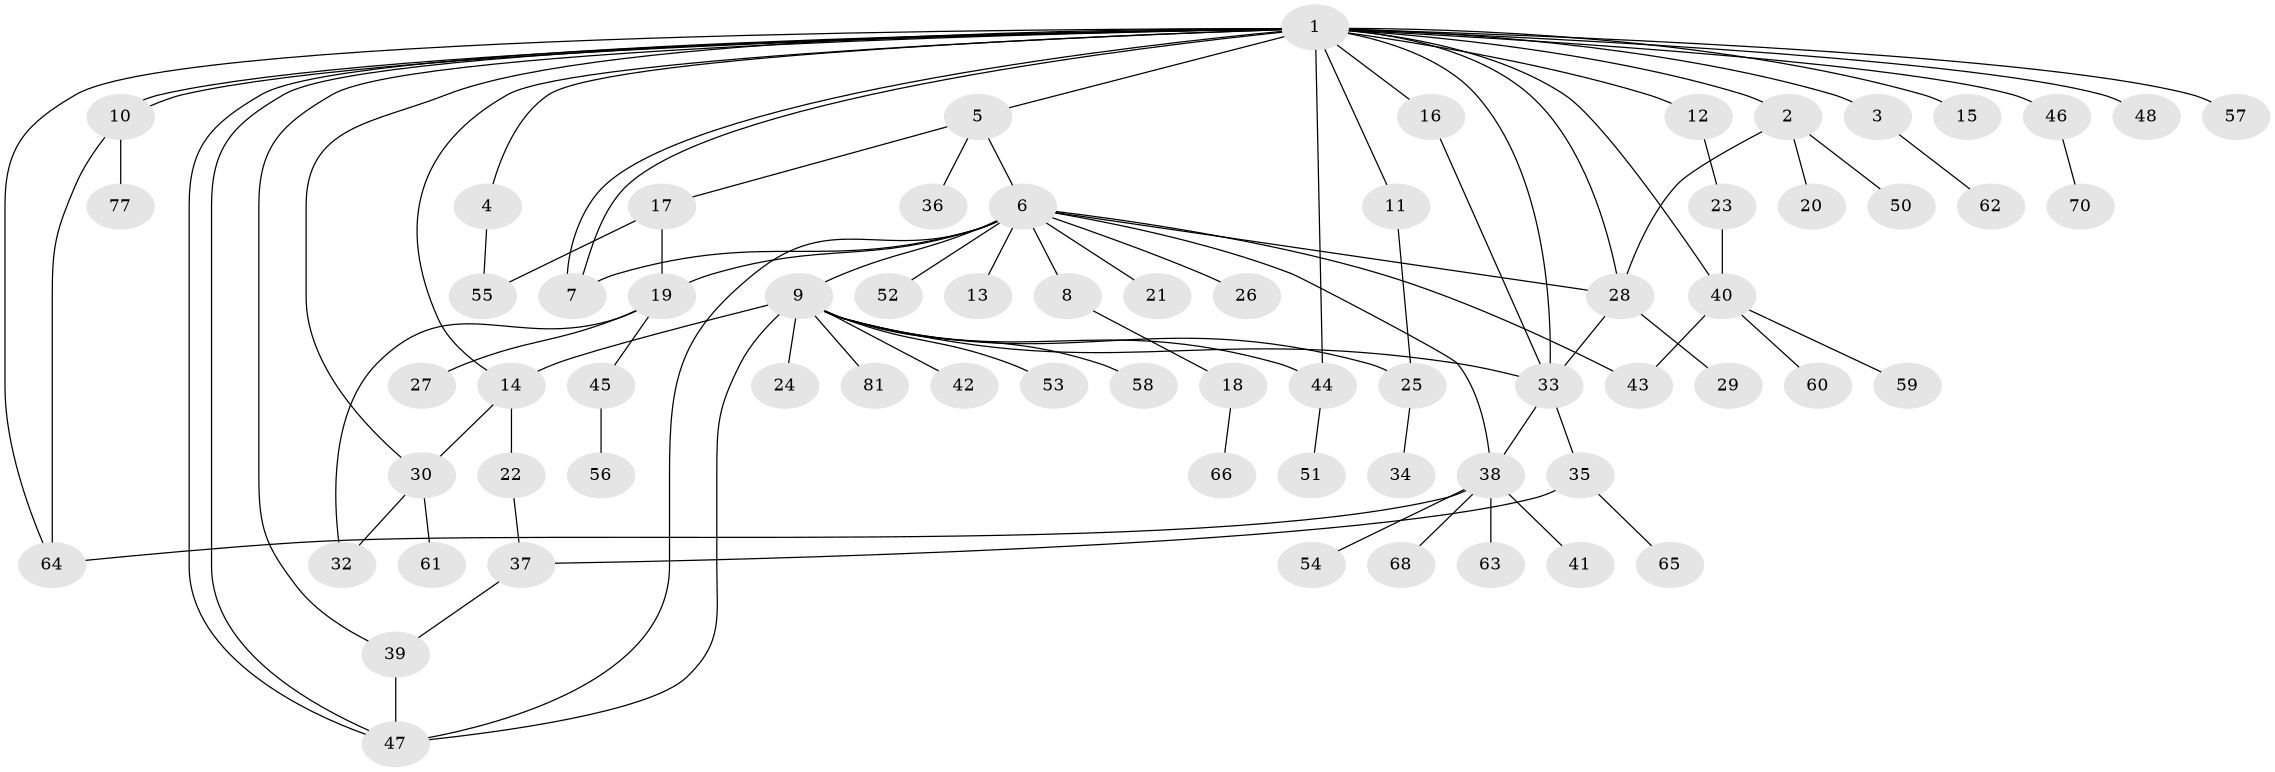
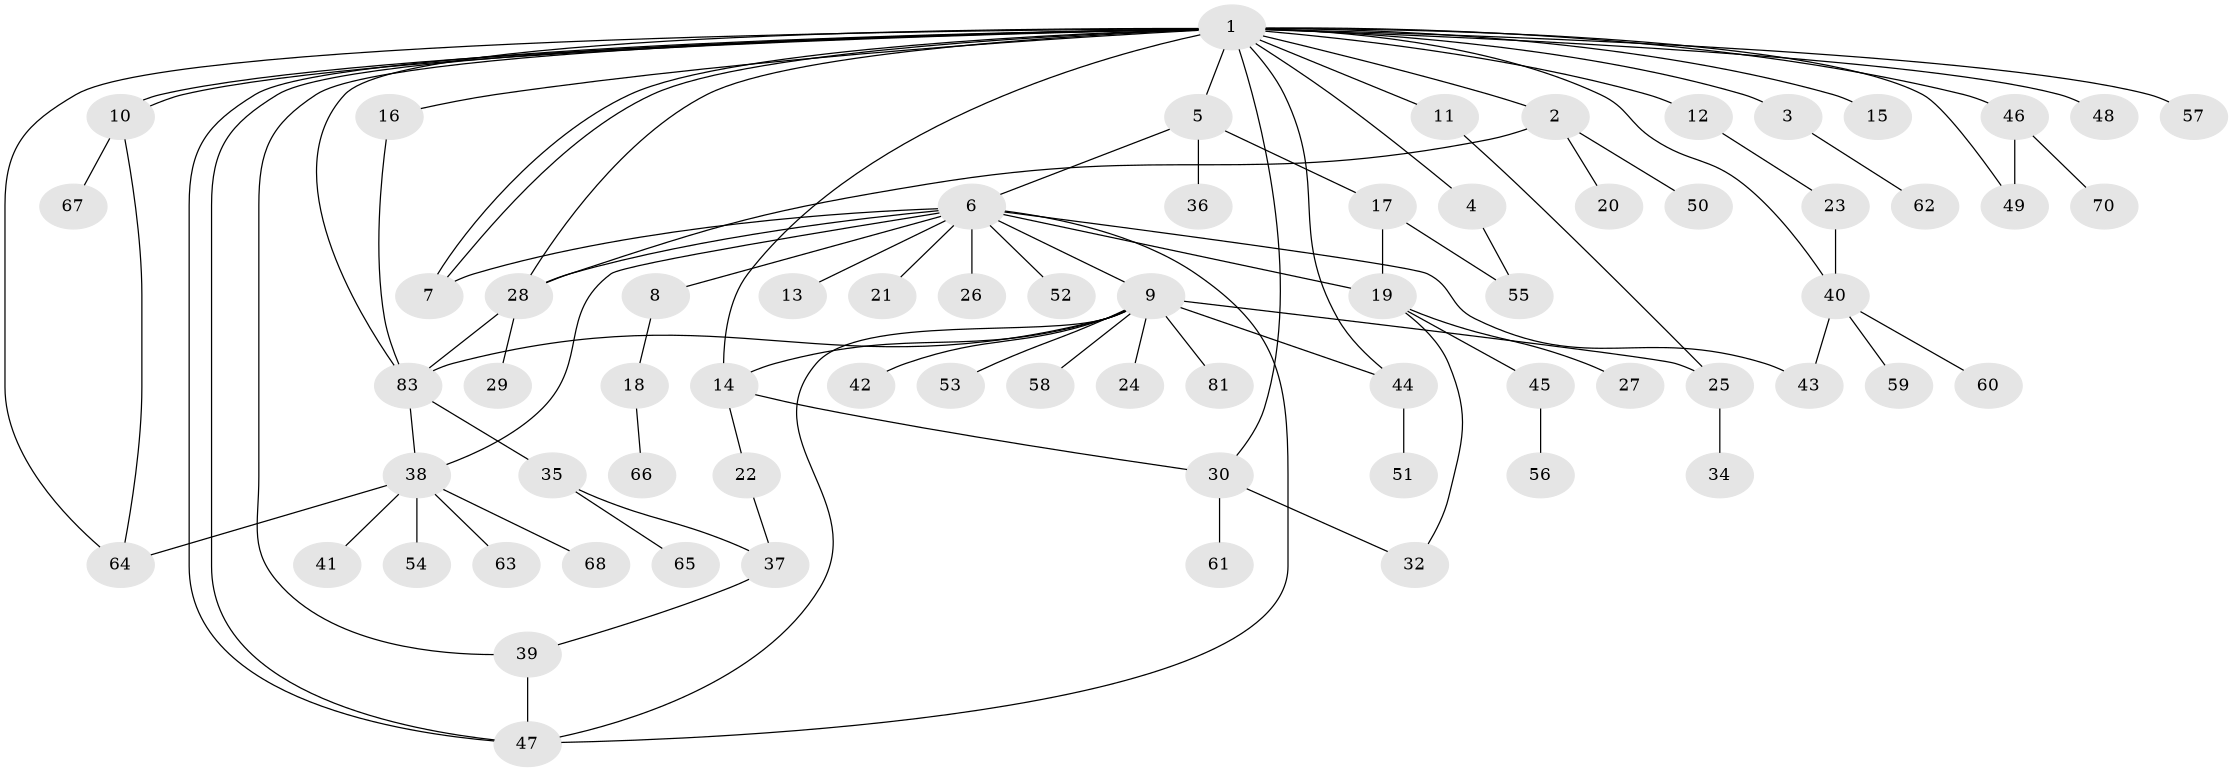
node "77": label "77" -> "67"
node "49": added
node "33": label "33" -> "83"
